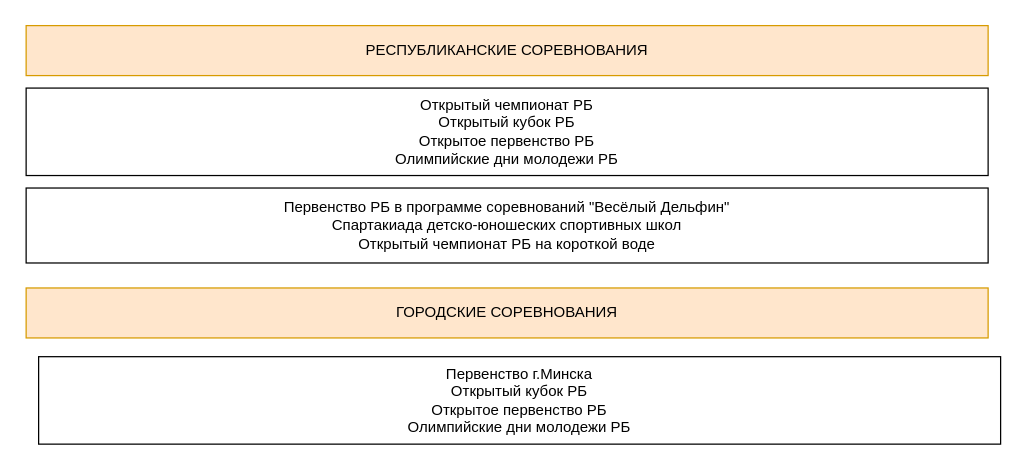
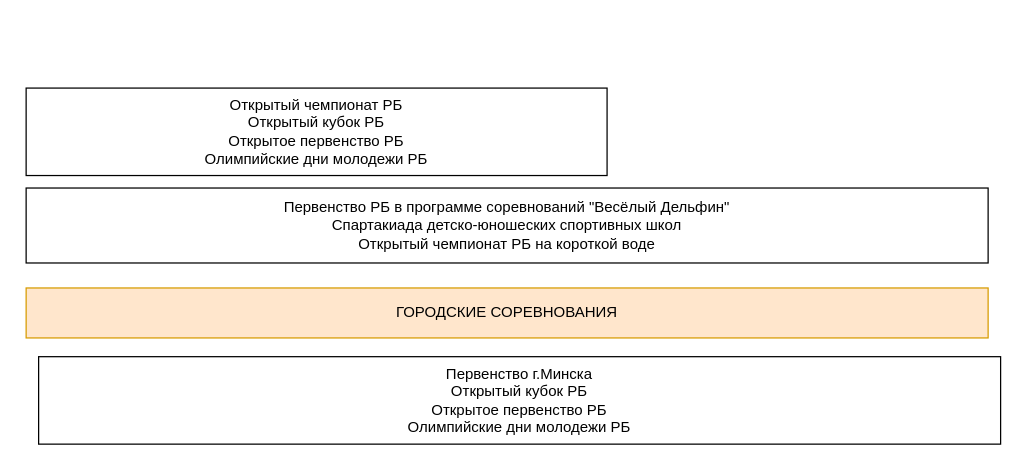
node "РЕСПУБЛИКАНСКИЕ СОРЕВНОВАНИЯ": removed
node "Открытый чемпионат РБ Открытый кубок РБ Открытое первенство РБ Олимпийские дни молодежи РБ": size 963x88 -> 581x88
